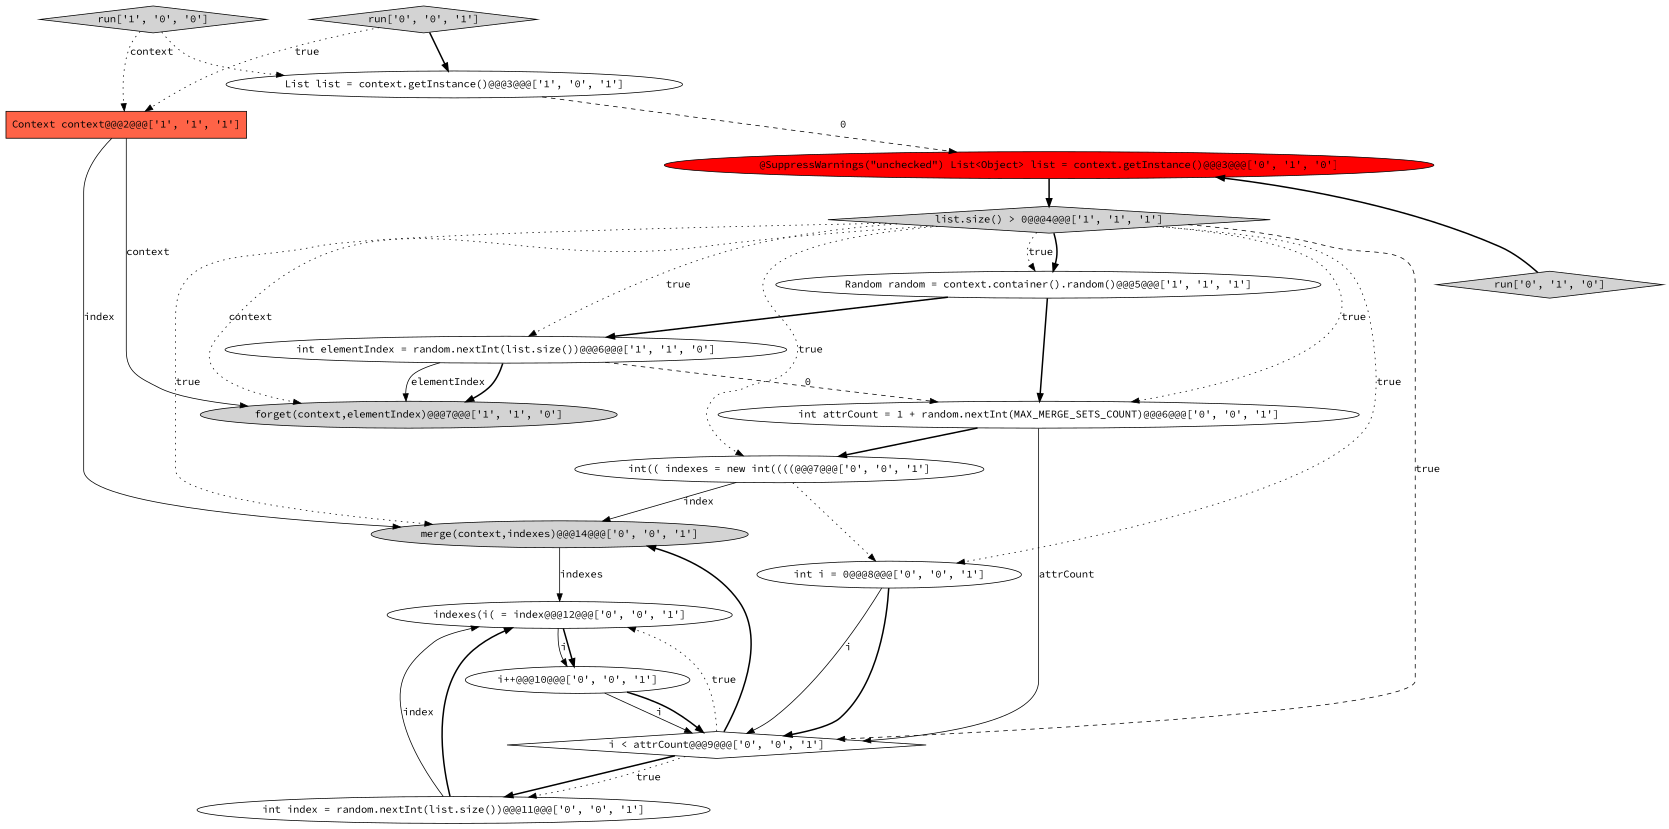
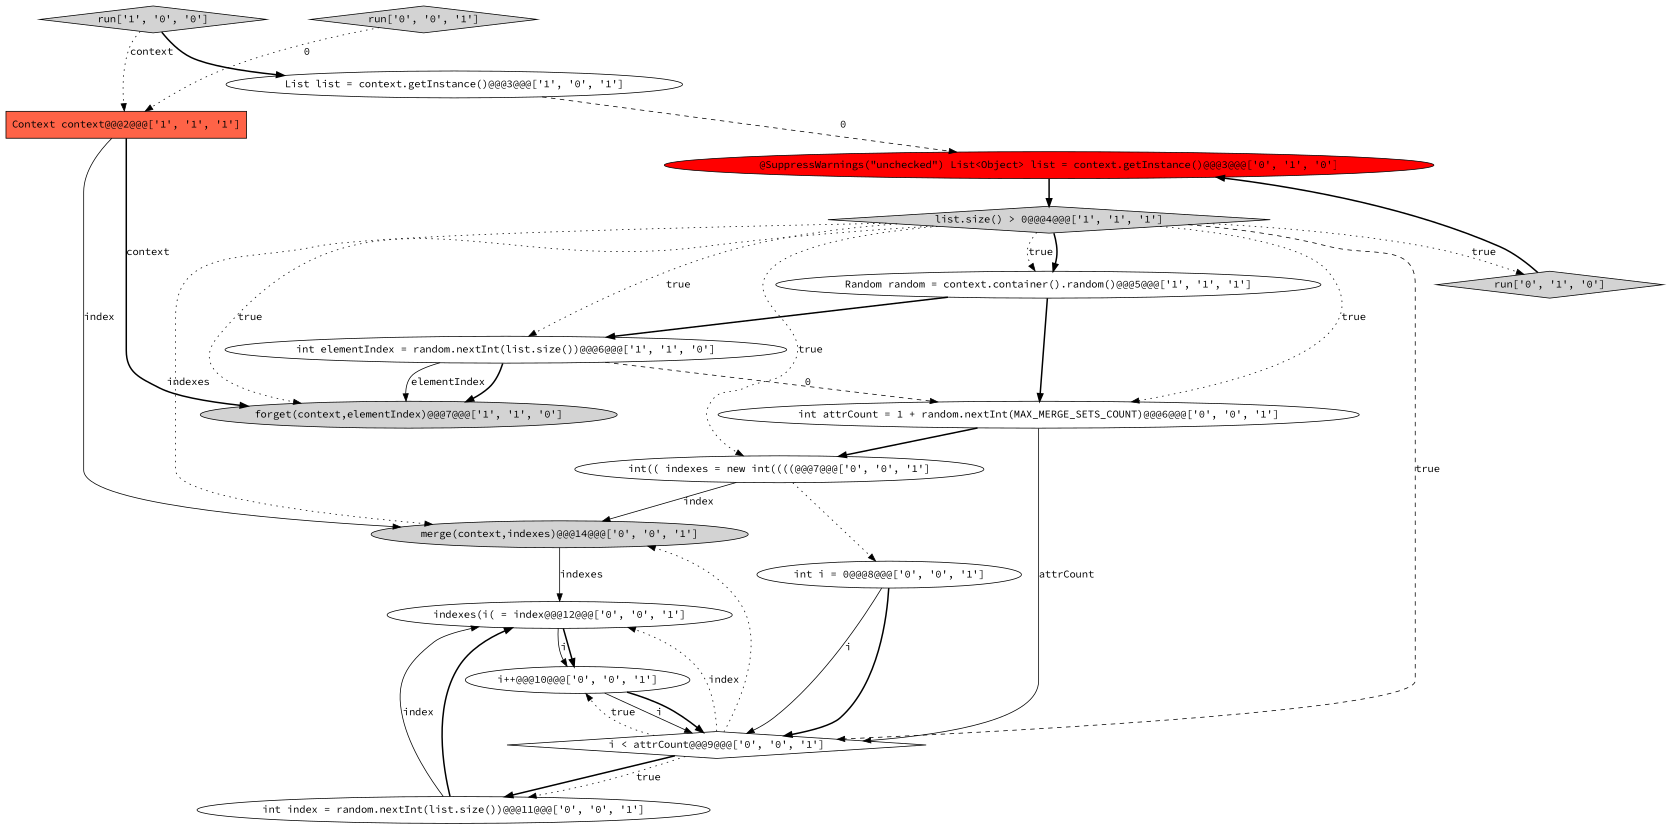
edge "run['0', '0', '1']" -> "List list = context.getInstance()@@@3@@@['1', '0', '1']": removed
edge "run['0', '0', '1']" -> "Context context@@@2@@@['1', '1', '1']": label "true" -> "0"
edge "run['1', '0', '0']" -> "List list = context.getInstance()@@@3@@@['1', '0', '1']": style dotted -> bold
edge "Context context@@@2@@@['1', '1', '1']" -> "forget(context,elementIndex)@@@7@@@['1', '1', '0']": style solid -> bold
edge "list.size() > 0@@@4@@@['1', '1', '1']" -> "forget(context,elementIndex)@@@7@@@['1', '1', '0']": label "context" -> "true"
edge "list.size() > 0@@@4@@@['1', '1', '1']" -> "merge(context,indexes)@@@14@@@['0', '0', '1']": label "true" -> "indexes"
edge "list.size() > 0@@@4@@@['1', '1', '1']" -> "int i = 0@@@8@@@['0', '0', '1']": now "list.size() > 0@@@4@@@['1', '1', '1']" -> "run['0', '1', '0']"
edge "i < attrCount@@@9@@@['0', '0', '1']" -> "merge(context,indexes)@@@14@@@['0', '0', '1']": style bold -> dotted
edge "i < attrCount@@@9@@@['0', '0', '1']" -> "indexes(i( = index@@@12@@@['0', '0', '1']": label "true" -> "index"
edge "i < attrCount@@@9@@@['0', '0', '1']" -> "i++@@@10@@@['0', '0', '1']": added, label "true"
